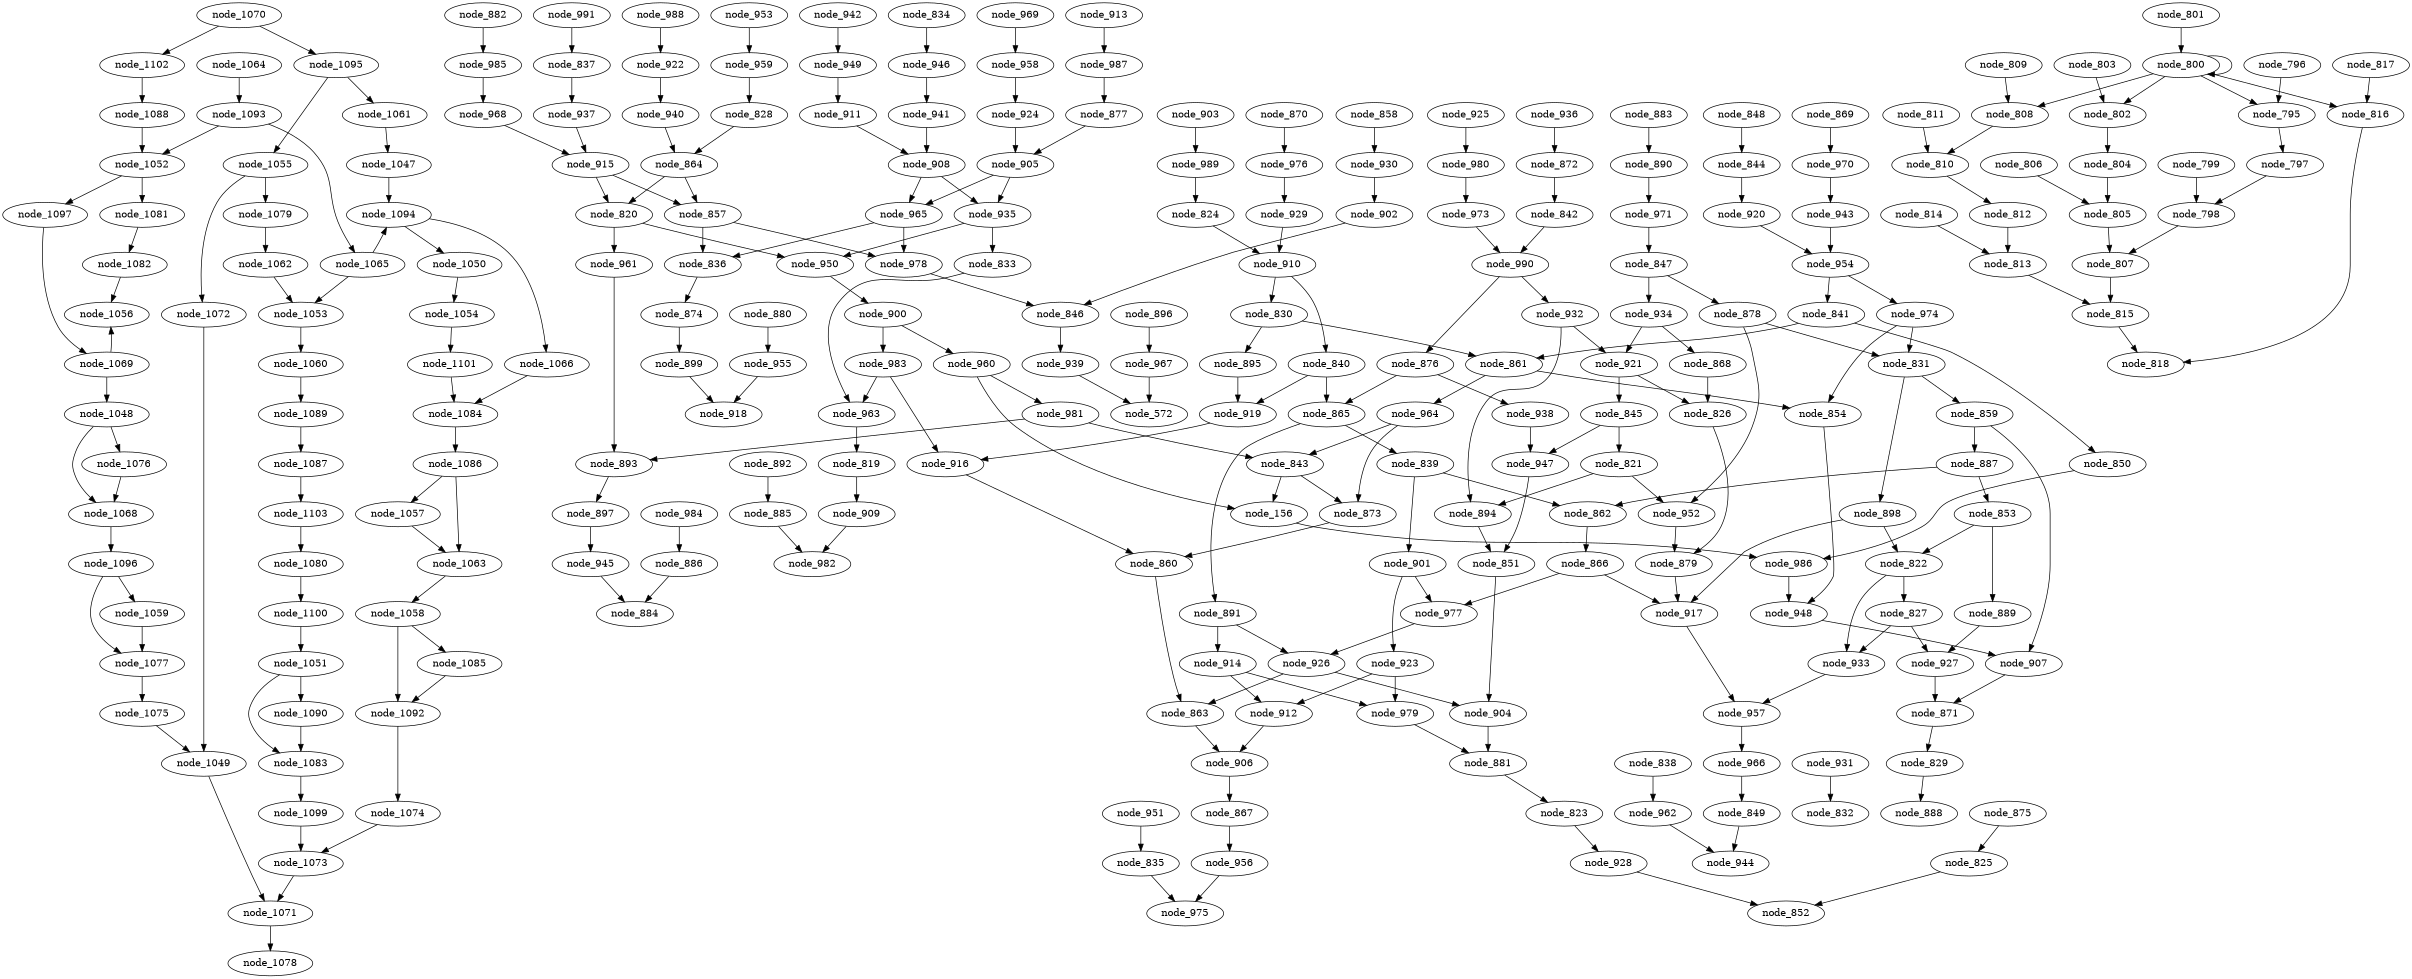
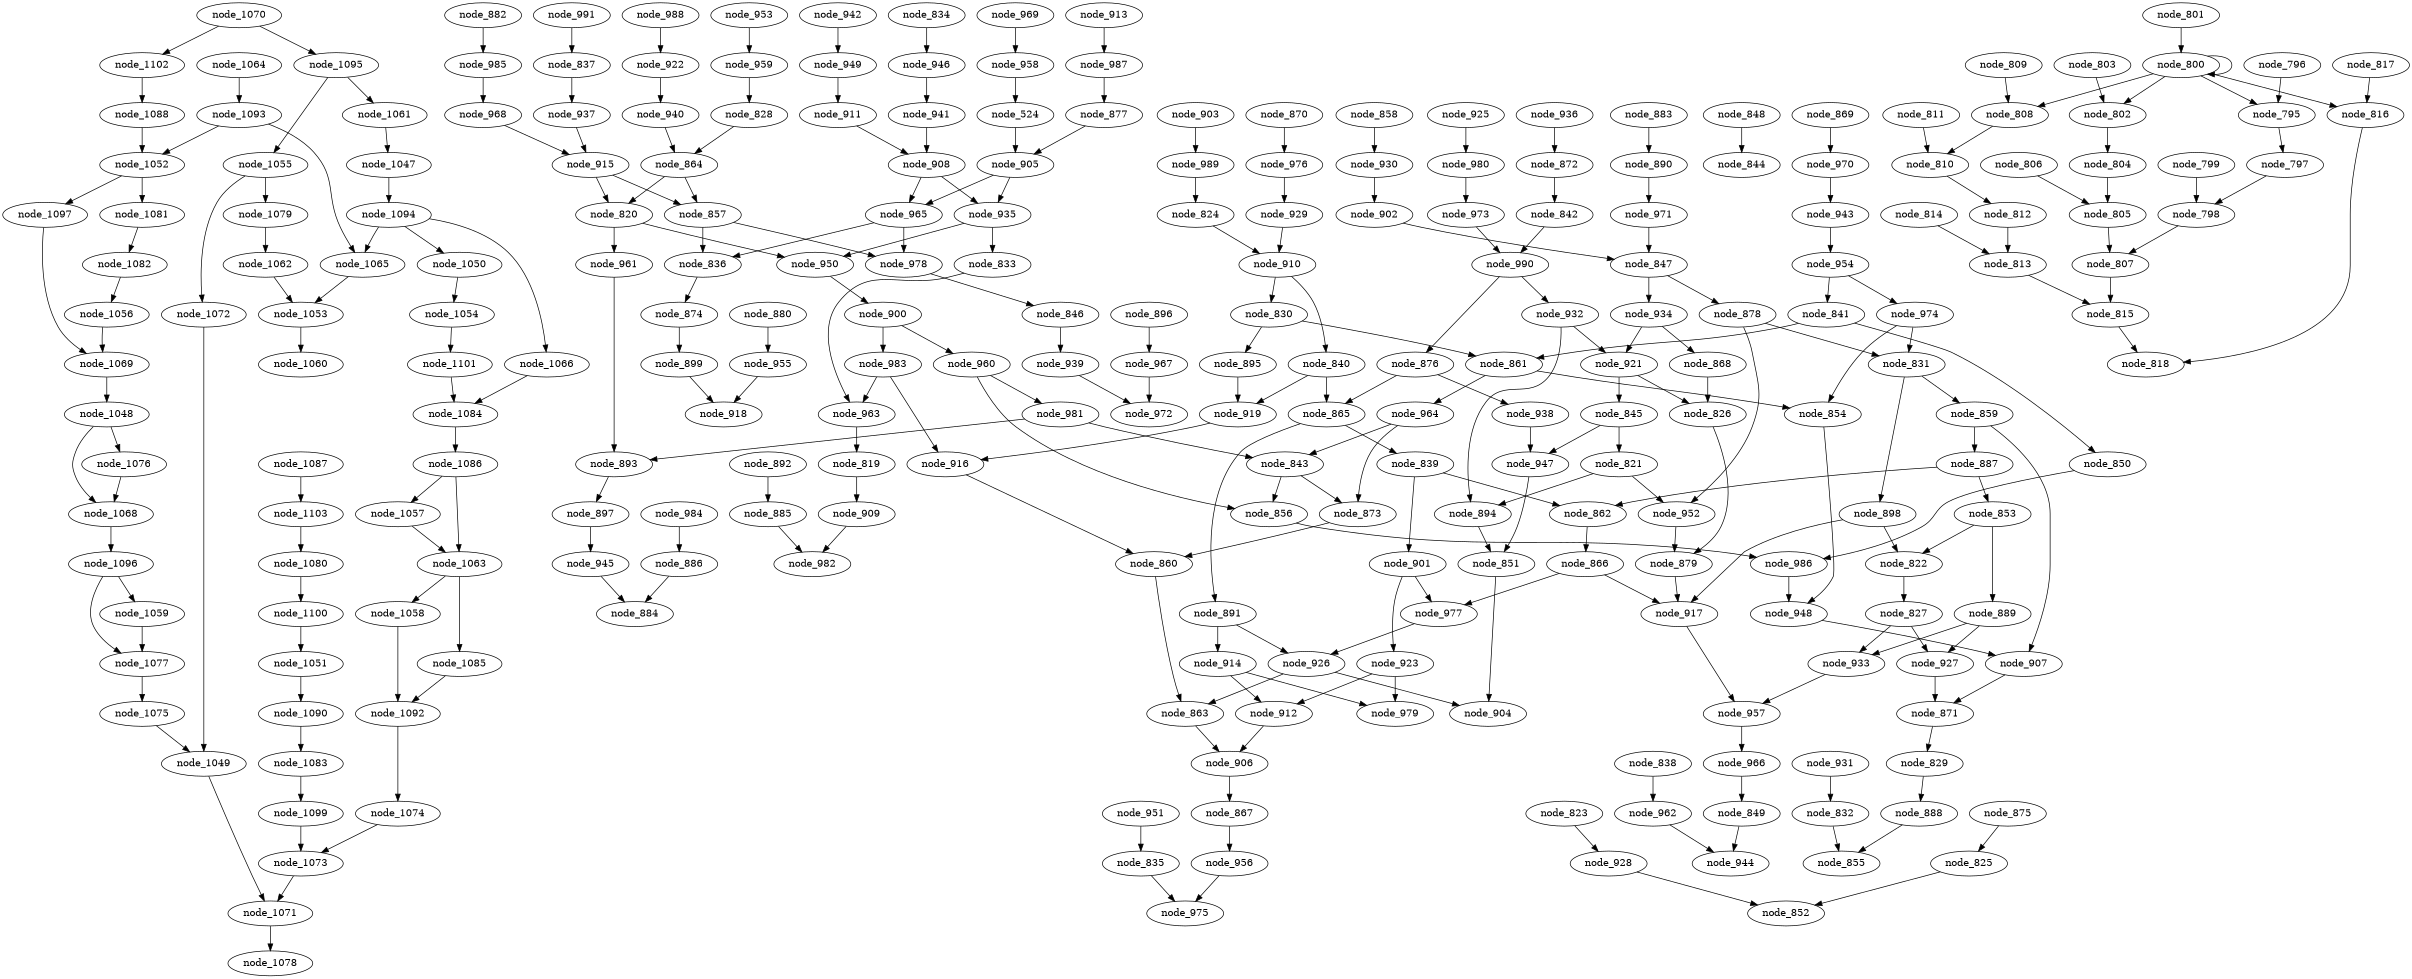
node "node_924": label "node_924" -> "node_524"
node "node_920": removed
edge "node_1065" -> "node_1094": reversed
edge "node_902" -> "node_846": now "node_902" -> "node_847"
edge "node_1069" -> "node_1056": reversed
node "node_1089": removed
node "node_572": label "node_572" -> "node_972"
node "node_156": label "node_156" -> "node_856"
edge "node_822" -> "node_933": now "node_889" -> "node_933"
edge "node_1058" -> "node_1085": now "node_1063" -> "node_1085"
edge "node_1051" -> "node_1083": removed
node "node_881": removed
node "node_855": added
